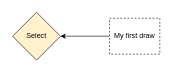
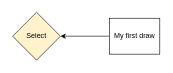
node "My first draw": style dashed -> solid
